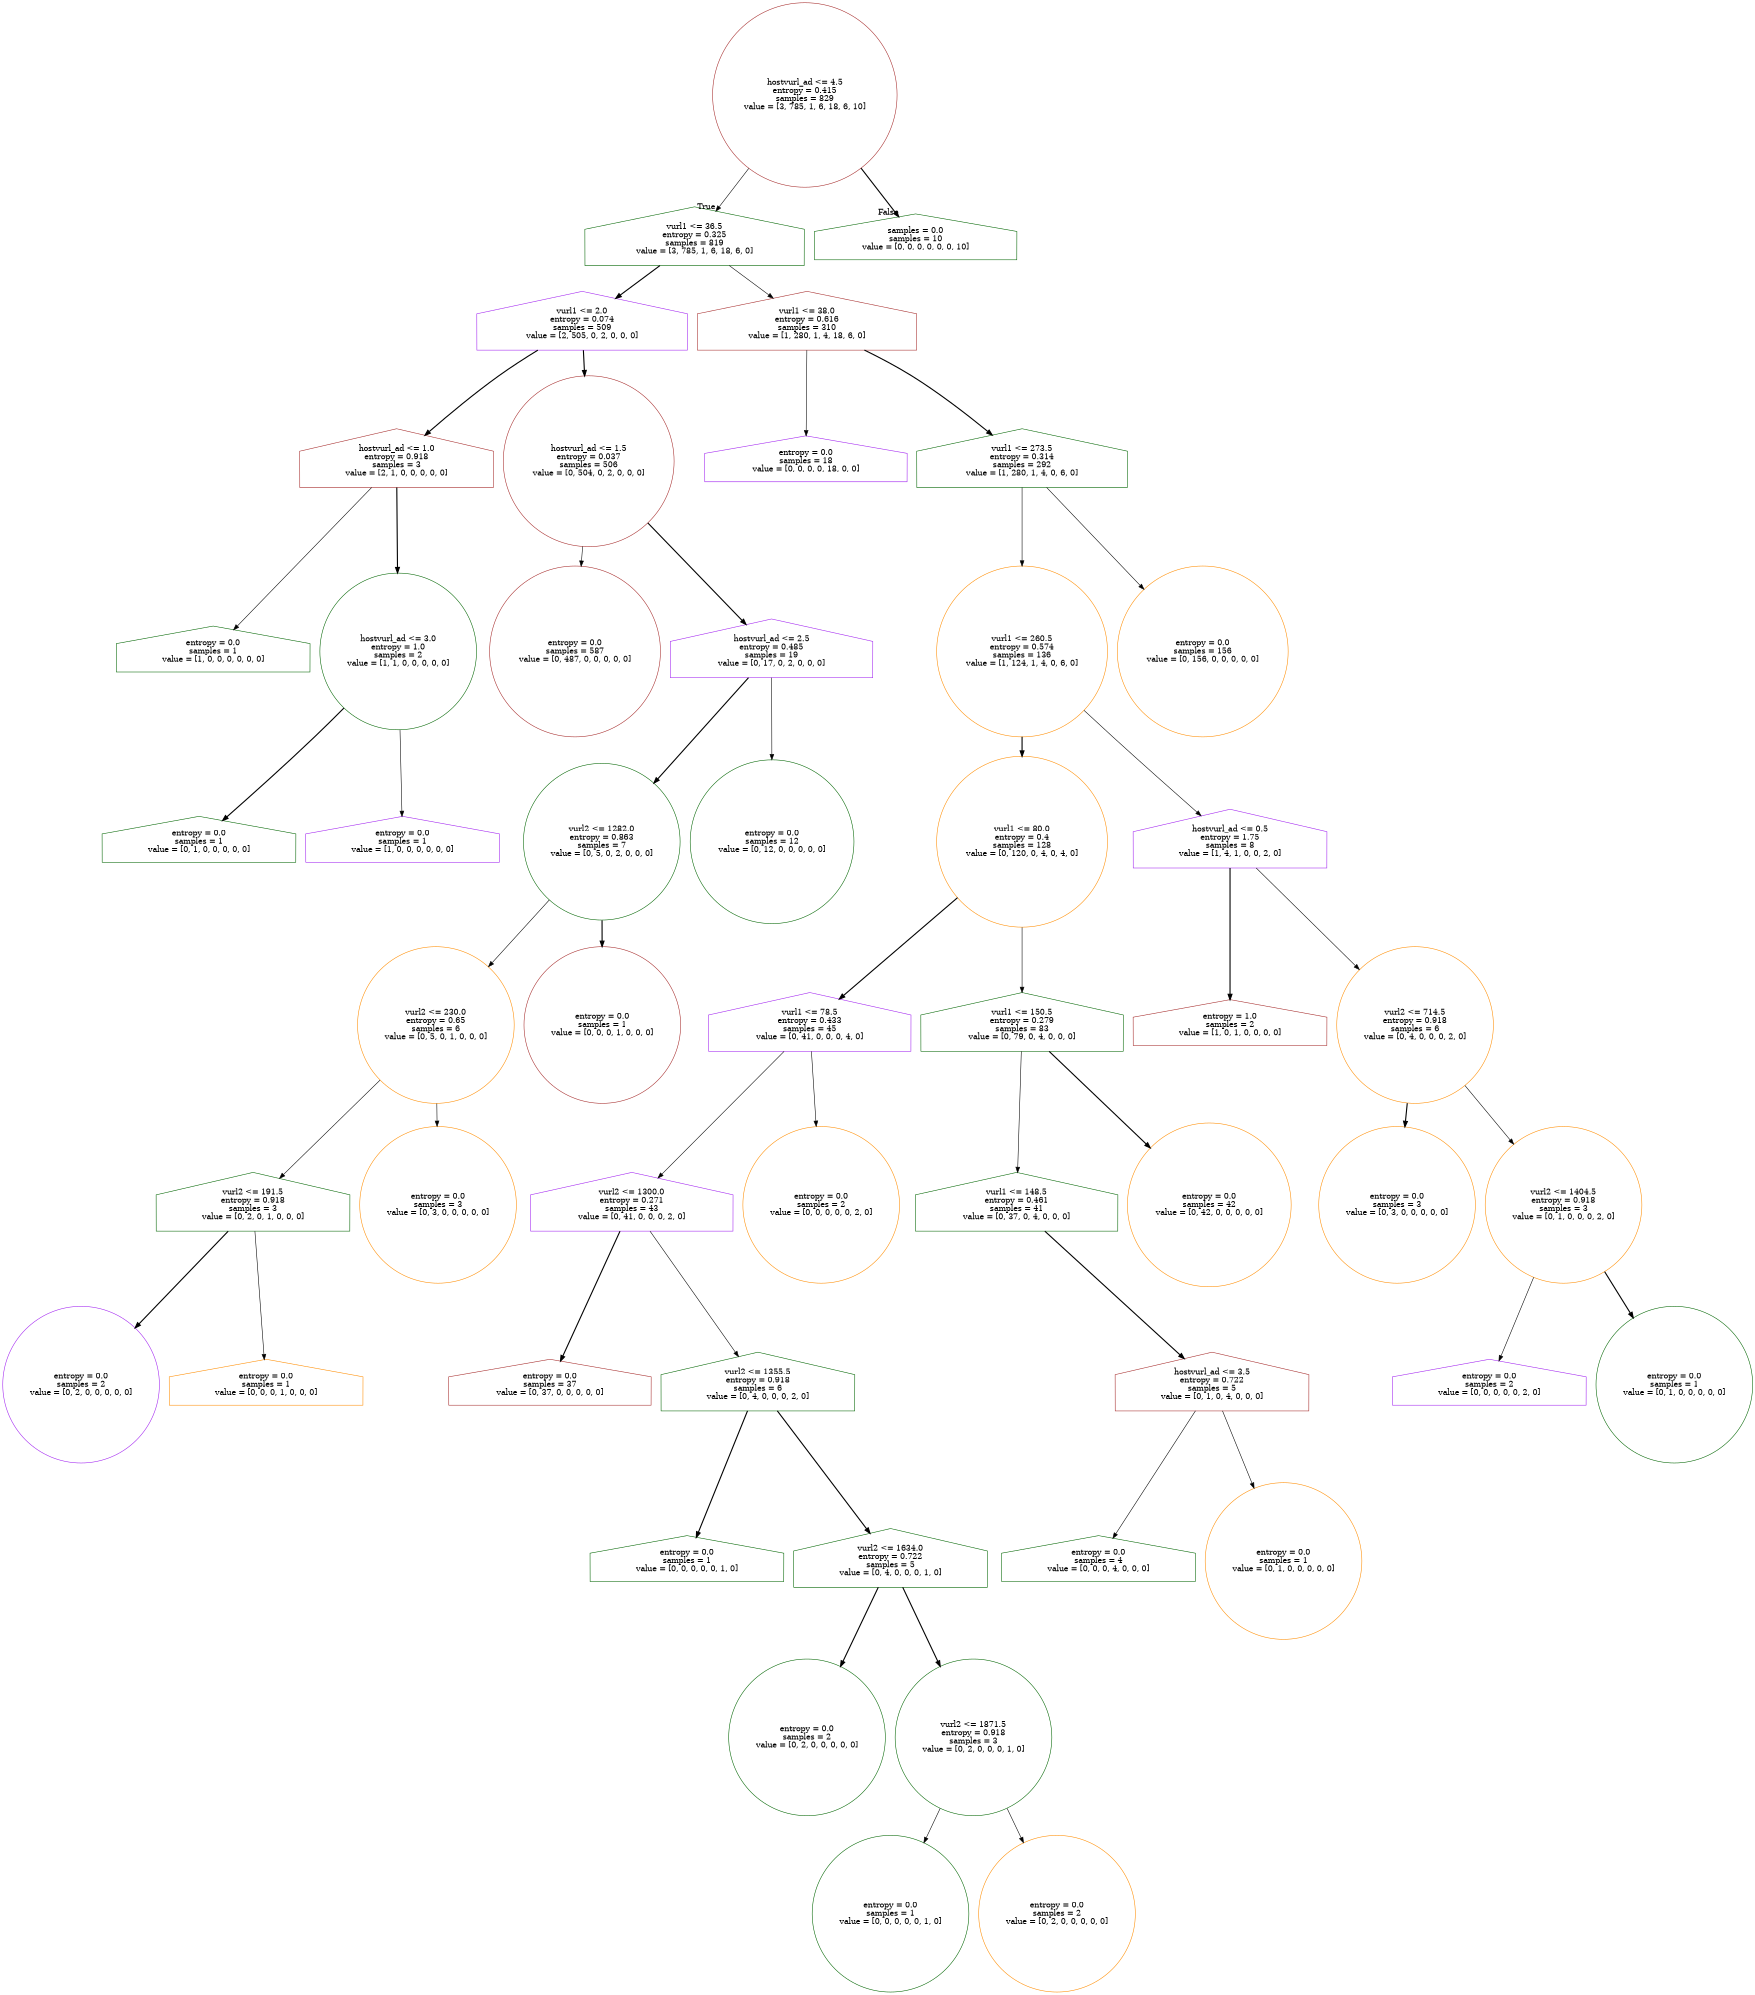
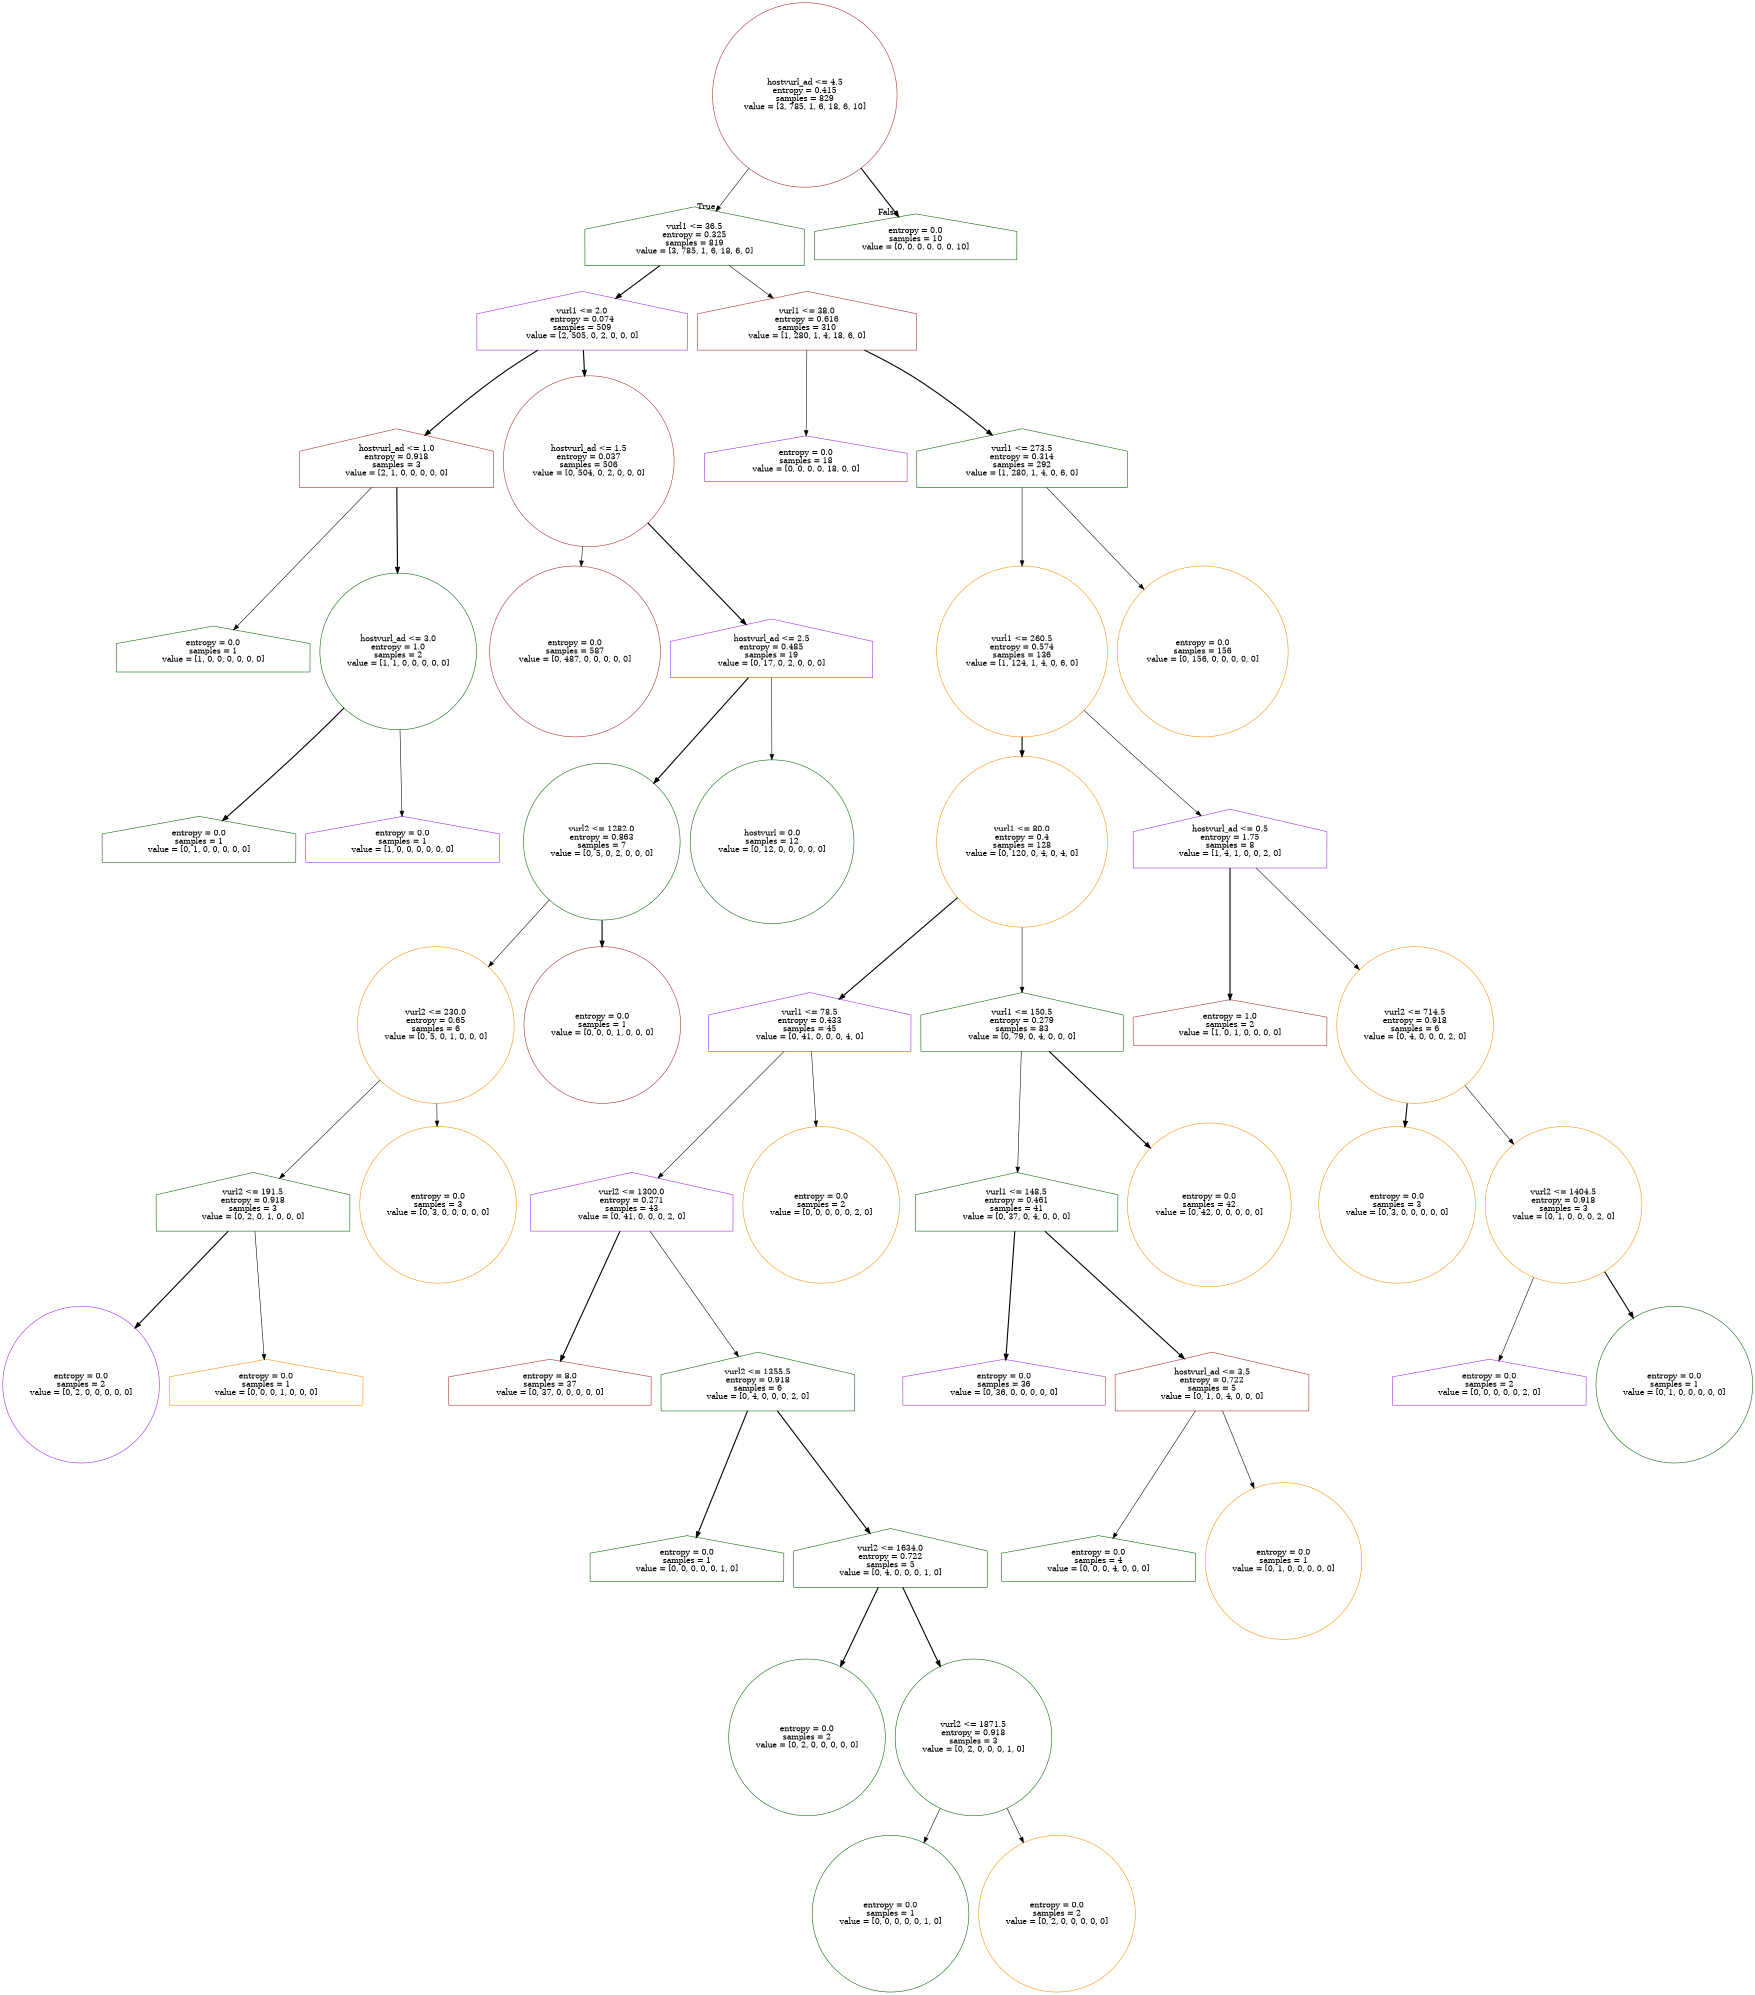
node "samples = 0.0 samples = 10 value = [0, 0, 0, 0, 0, 0, 10]": label "samples = 0.0 samples = 10 value = [0, 0, 0, 0, 0, 0, 10]" -> "entropy = 0.0 samples = 10 value = [0, 0, 0, 0, 0, 0, 10]"
node "entropy = 0.0 samples = 12 value = [0, 12, 0, 0, 0, 0, 0]": label "entropy = 0.0 samples = 12 value = [0, 12, 0, 0, 0, 0, 0]" -> "hostvurl = 0.0 samples = 12 value = [0, 12, 0, 0, 0, 0, 0]"
node "entropy = 0.0 samples = 37 value = [0, 37, 0, 0, 0, 0, 0]": label "entropy = 0.0 samples = 37 value = [0, 37, 0, 0, 0, 0, 0]" -> "entropy = 8.0 samples = 37 value = [0, 37, 0, 0, 0, 0, 0]"
node "entropy = 0.0 samples = 36 value = [0, 36, 0, 0, 0, 0, 0]": added
